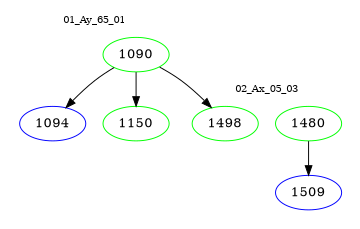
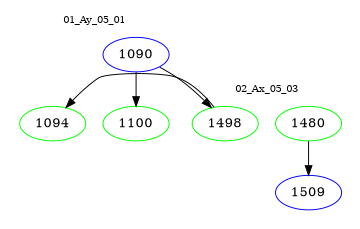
cluster "01_Ay_65_01": label "01_Ay_65_01" -> "01_Ay_05_01"
node "1090": color green -> blue
edge "1090" -> "1094": now "1498" -> "1094"
node "1094": color blue -> green
node "1150": label "1150" -> "1100"
